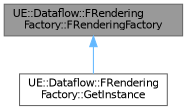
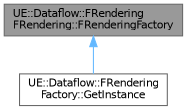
node "UE::Dataflow::FRendering Factory::FRenderingFactory": label "UE::Dataflow::FRendering Factory::FRenderingFactory" -> "UE::Dataflow::FRendering FRendering::FRenderingFactory"
